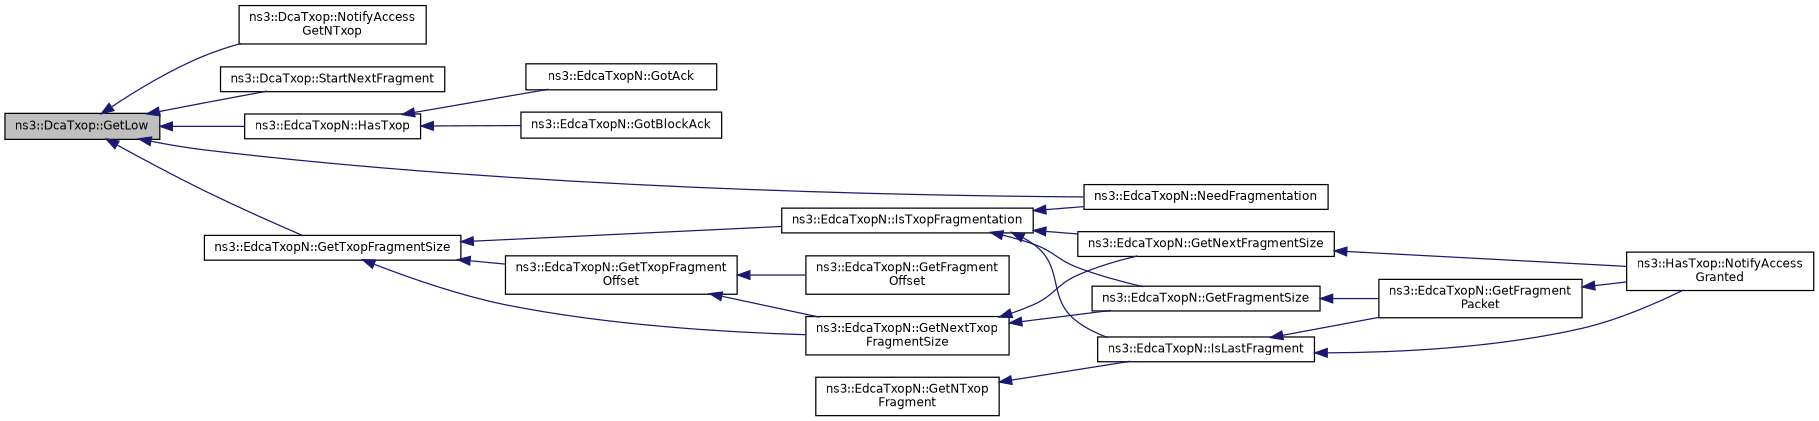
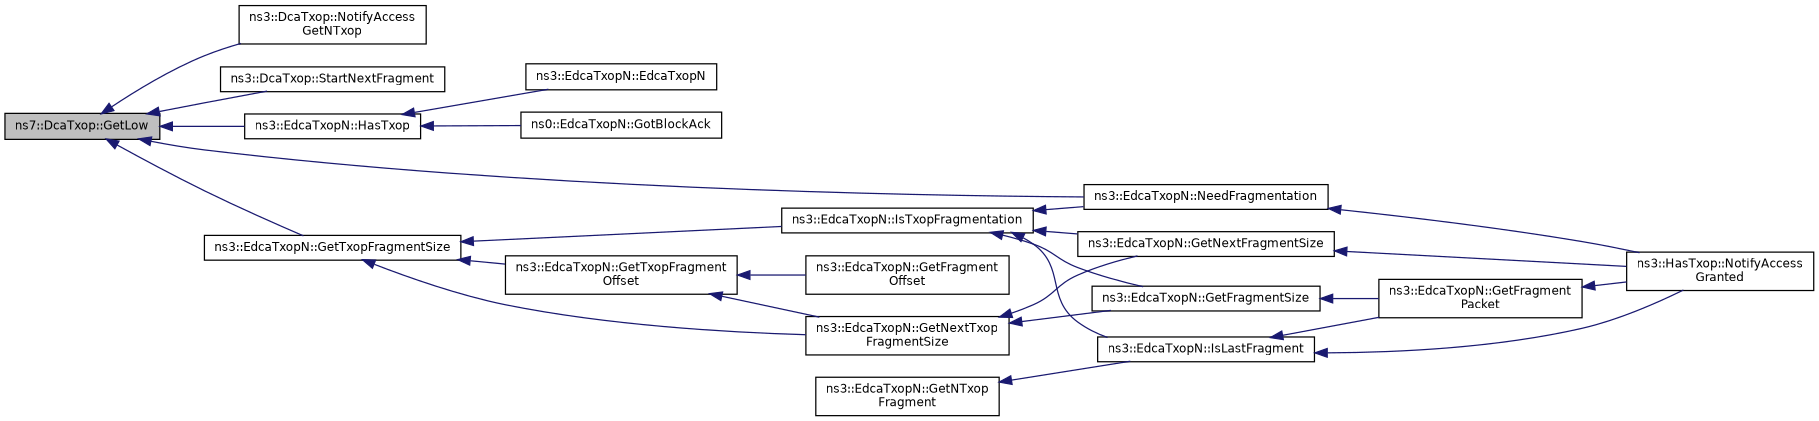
node "ns3::EdcaTxopN::GotAck": label "ns3::EdcaTxopN::GotAck" -> "ns3::EdcaTxopN::EdcaTxopN"
node "ns3::EdcaTxopN::GotBlockAck": label "ns3::EdcaTxopN::GotBlockAck" -> "ns0::EdcaTxopN::GotBlockAck"
node "ns3::DcaTxop::GetLow": label "ns3::DcaTxop::GetLow" -> "ns7::DcaTxop::GetLow"
edge "ns3::HasTxop::NotifyAccess Granted" -> "ns3::EdcaTxopN::NeedFragmentation": added
